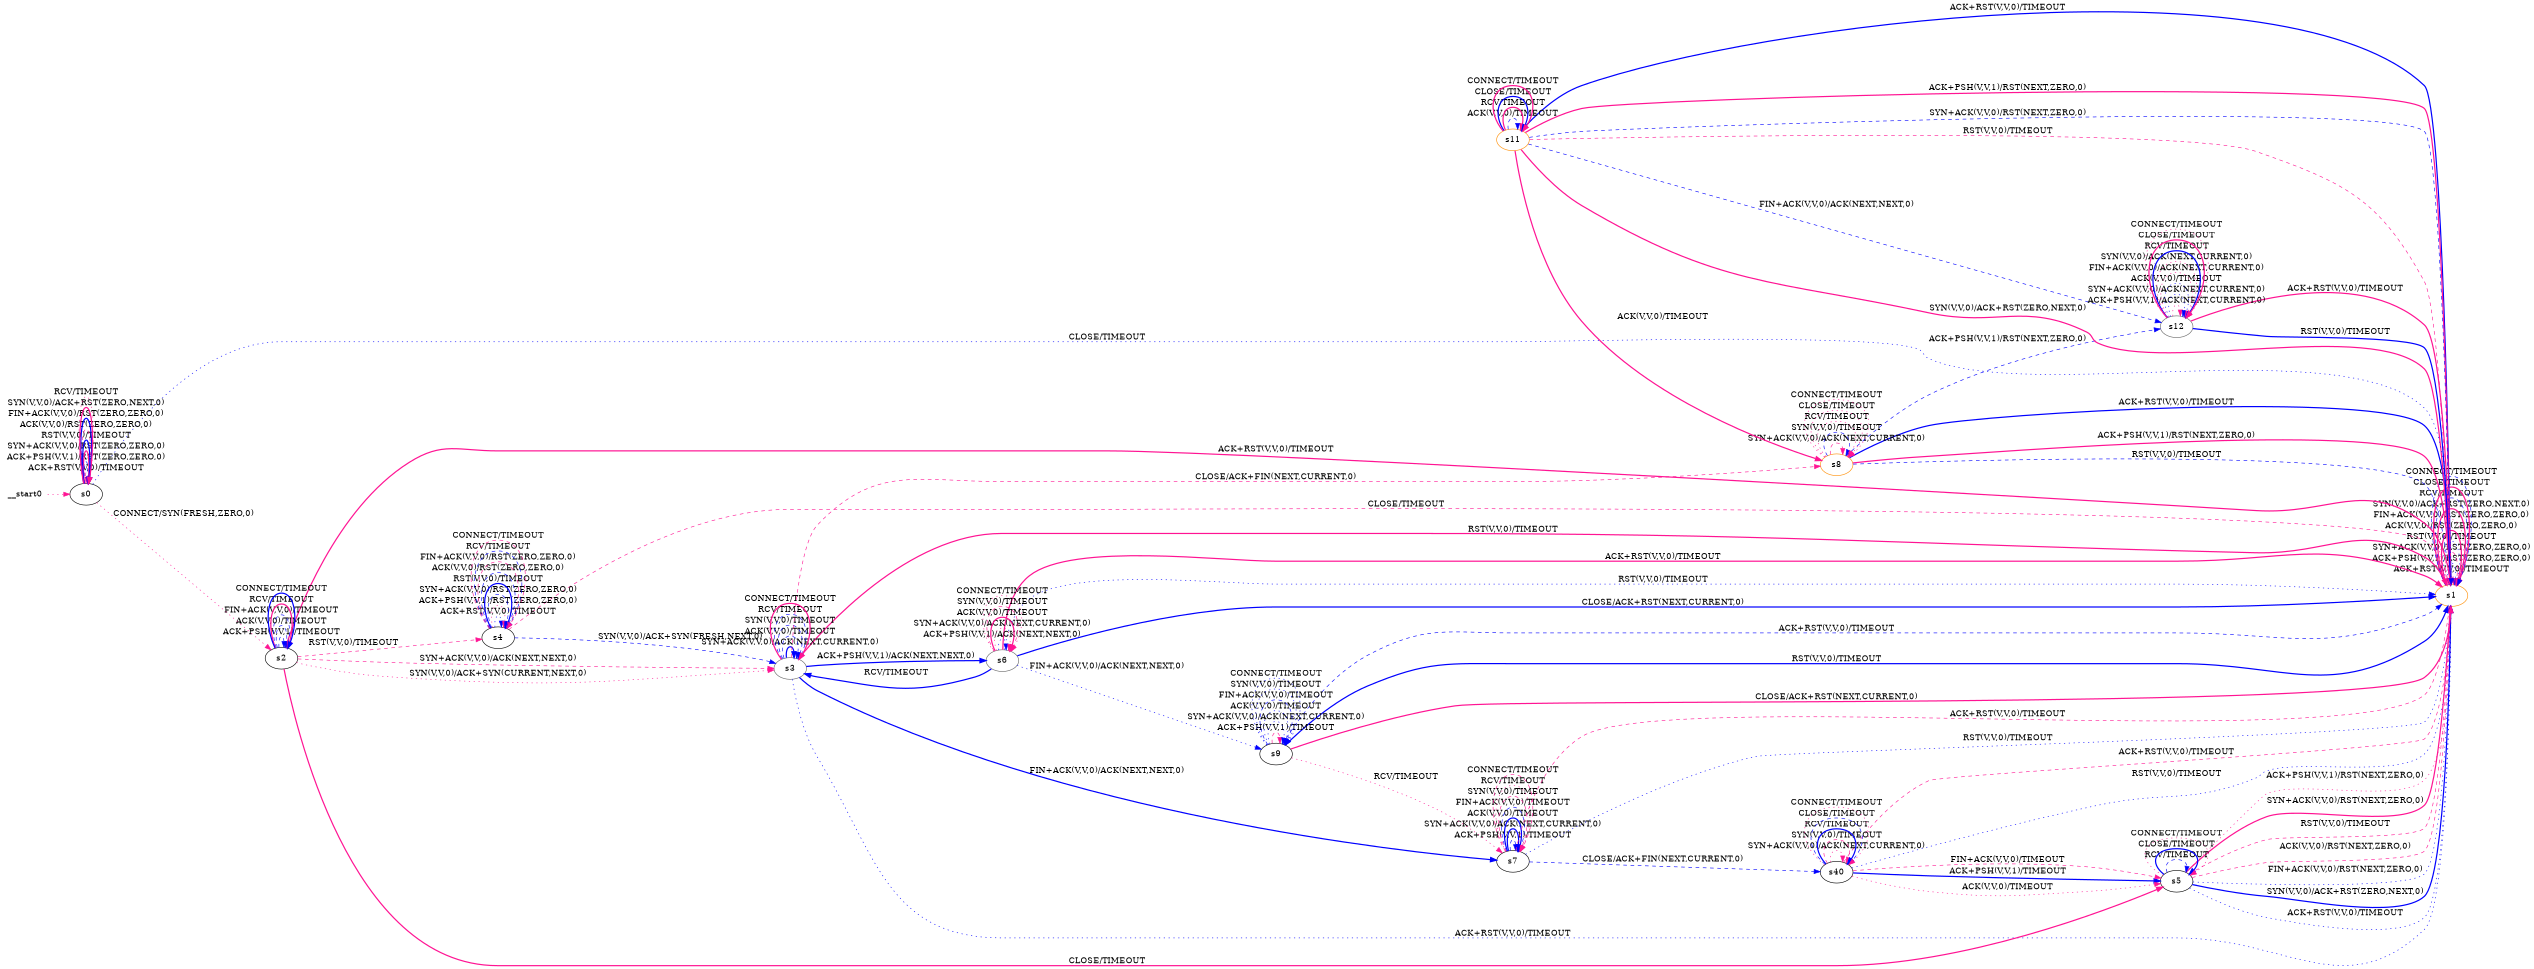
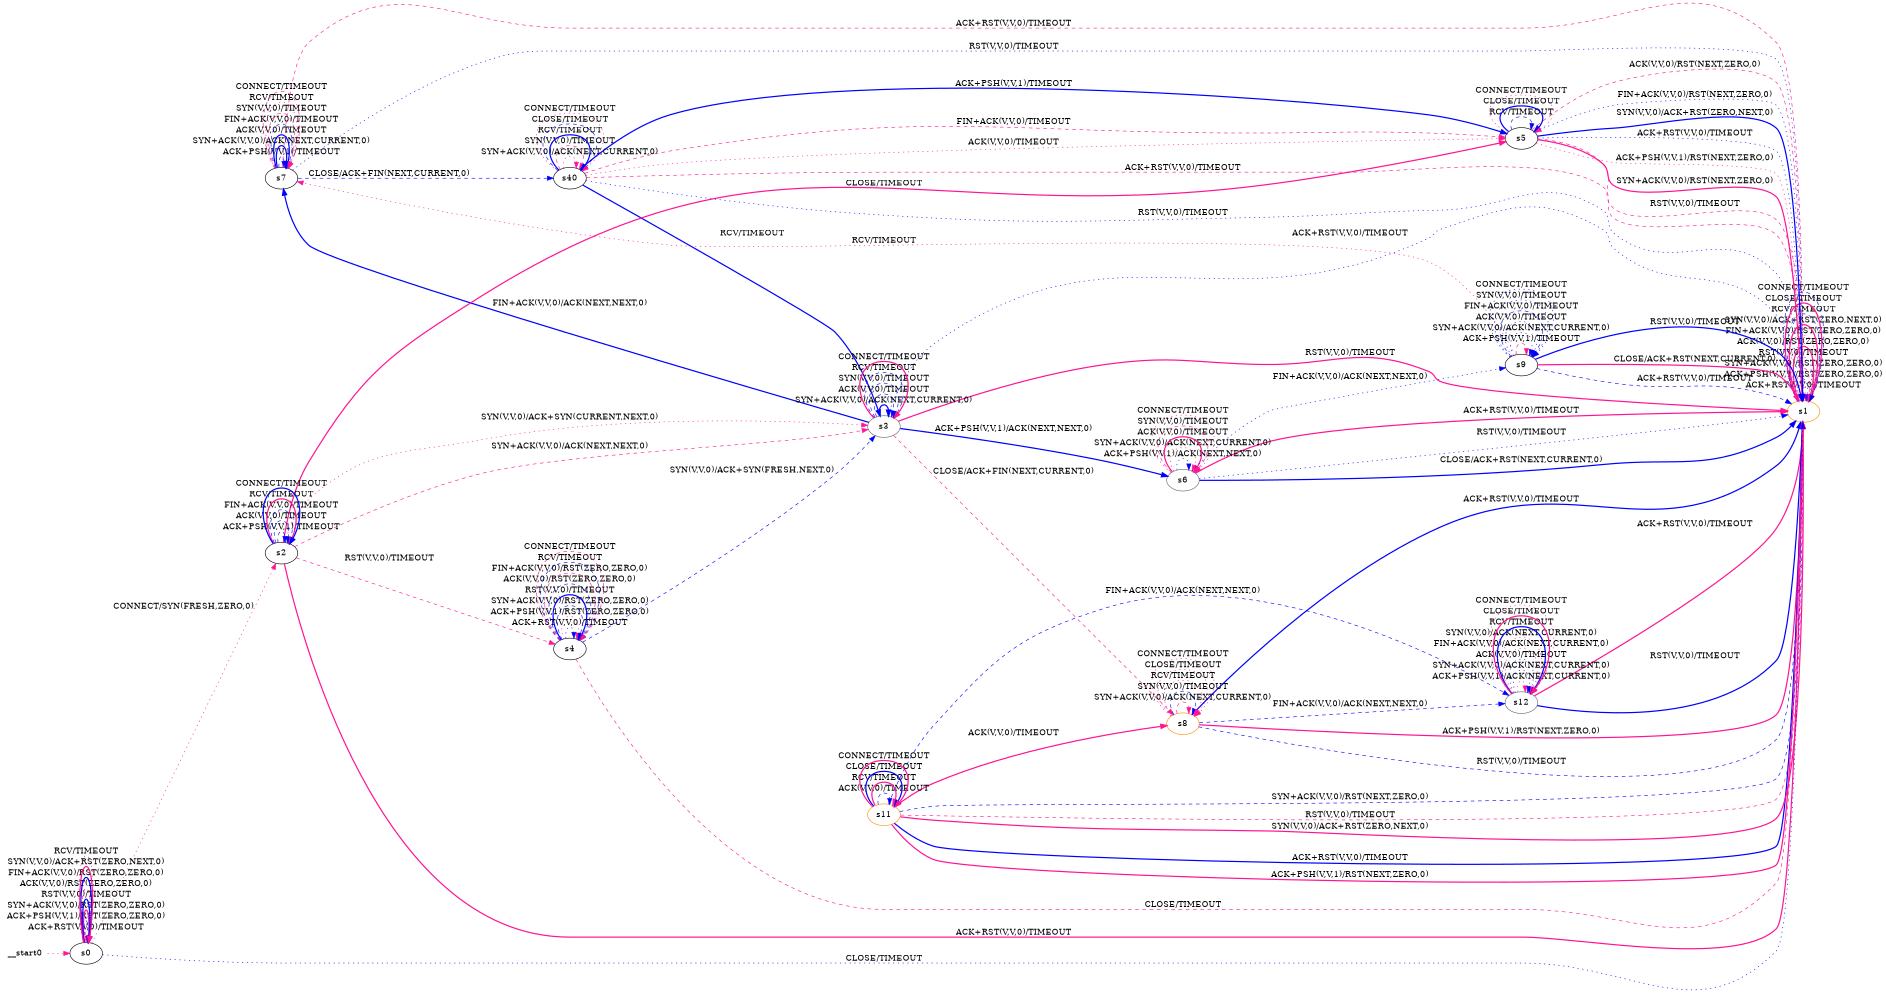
edge "s8" -> "s12": label "ACK+PSH(V,V,1)/RST(NEXT,ZERO,0)" -> "FIN+ACK(V,V,0)/ACK(NEXT,NEXT,0)"
edge "s6" -> "s3": now "s40" -> "s3"
